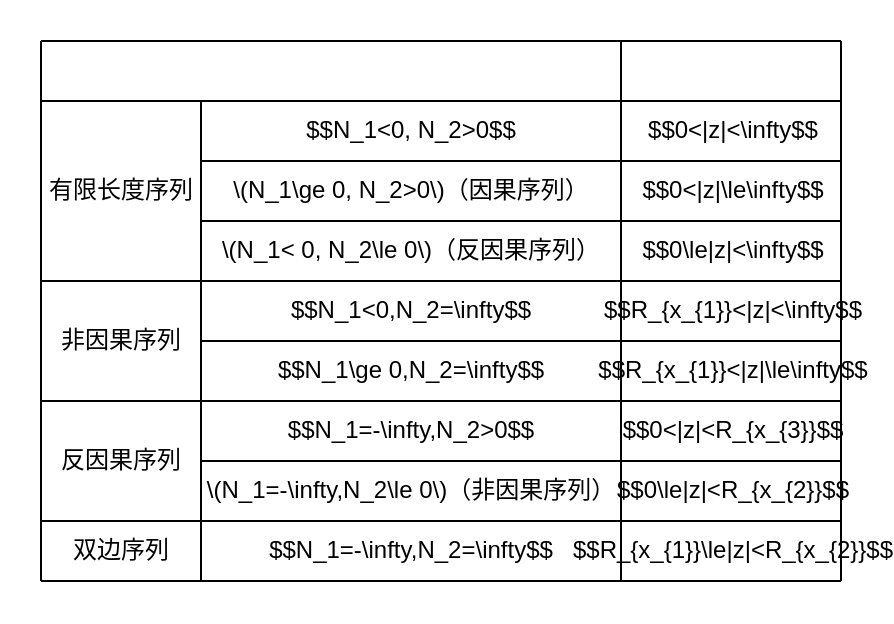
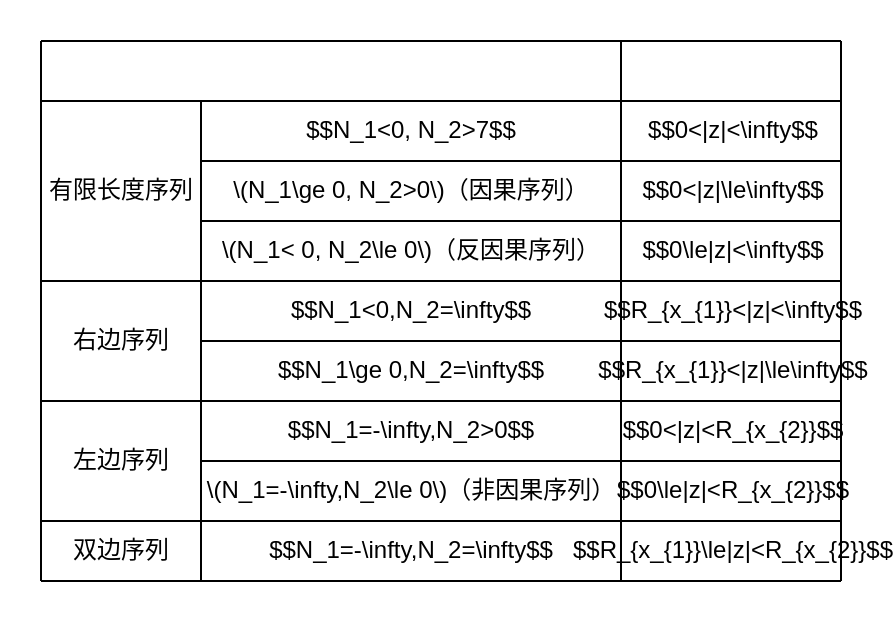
node "$$N_1<0, N_2>0$$": label "$$N_1<0, N_2>0$$" -> "$$N_1<0, N_2>7$$"
node "非因果序列": label "非因果序列" -> "右边序列"
node "$$0<|z|<R_{x_{3}}$$": label "$$0<|z|<R_{x_{3}}$$" -> "$$0<|z|<R_{x_{2}}$$"
node "反因果序列": label "反因果序列" -> "左边序列"
